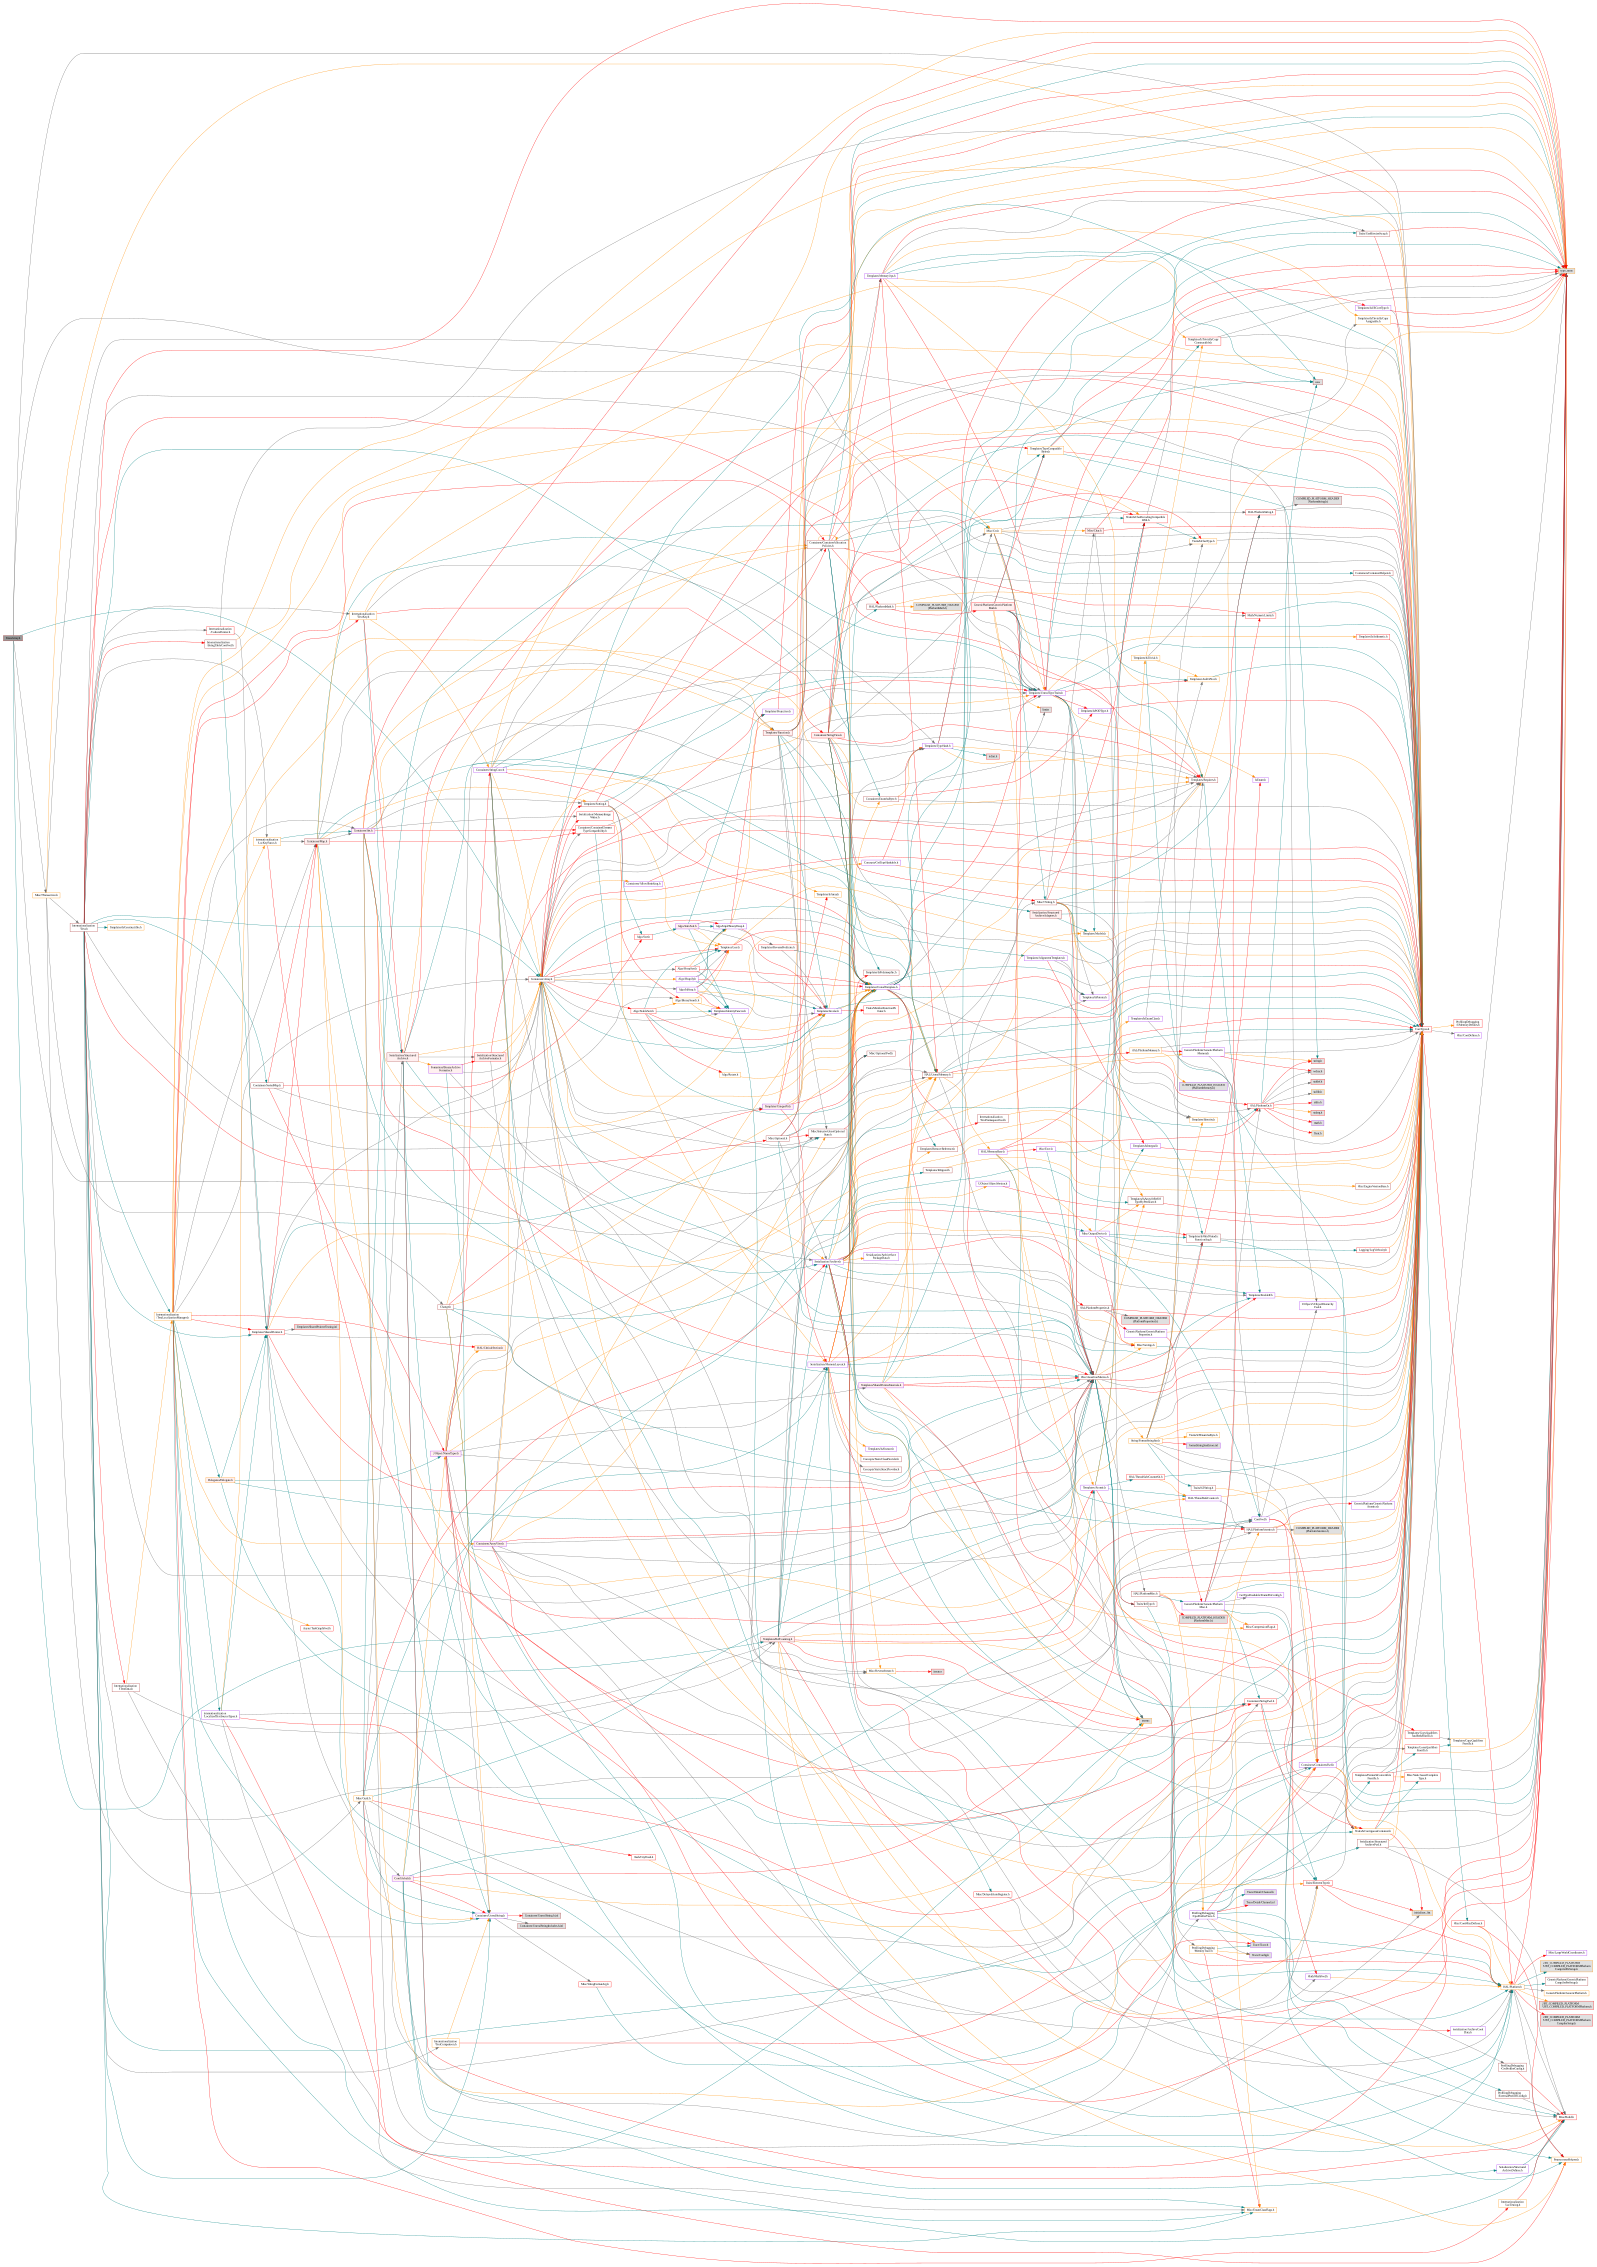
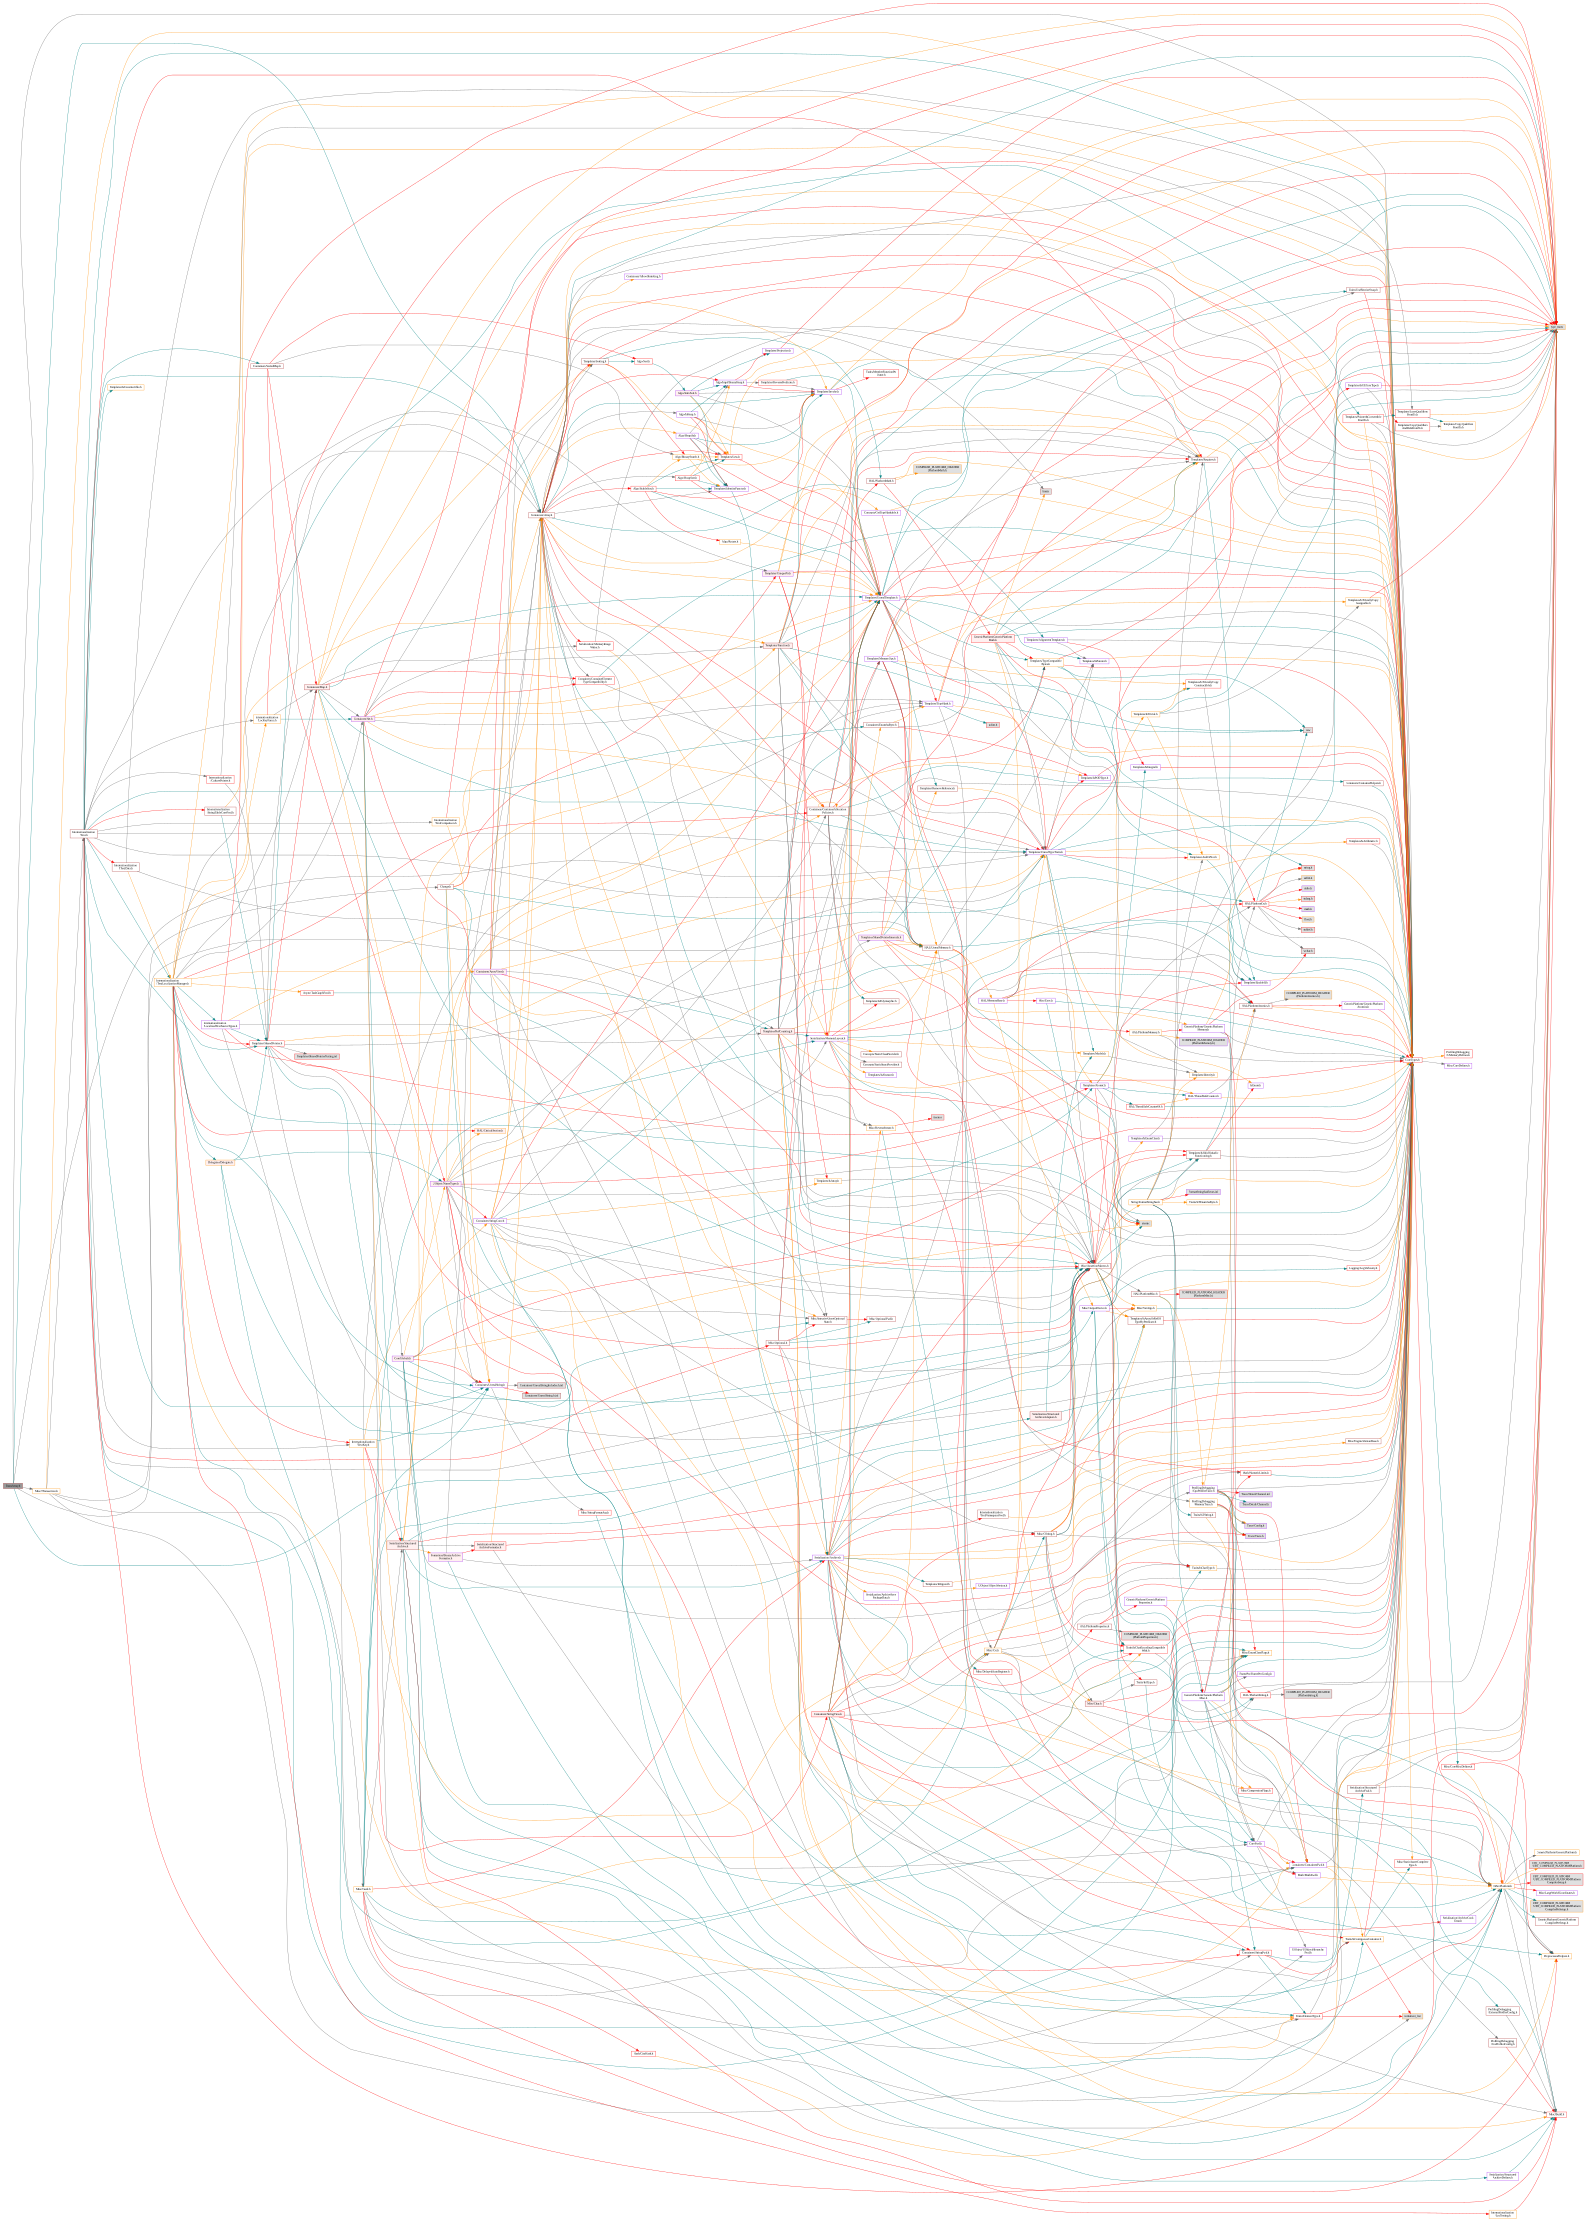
edge "Internationalization /LocalizedTextSourceTypes.h" -> "Templates/Requires.h": now "Internationalization /LocalizedTextSourceTypes.h" -> "Templates/IsPODType.h"
node "GetTypeHashable/FrameProConfig.h": label "GetTypeHashable/FrameProConfig.h" -> "FramePro/FrameProConfig.h"
